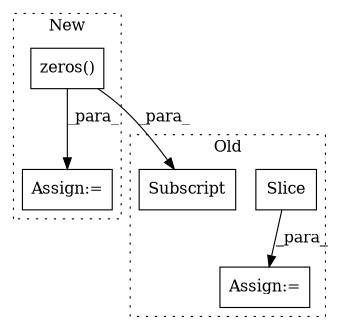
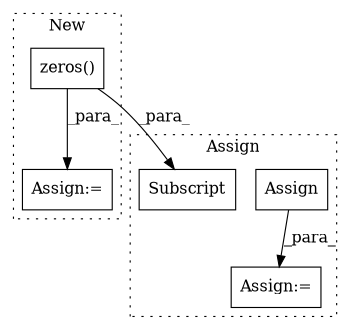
cluster "Old": label "Old" -> "Assign"
node "Slice": label "Slice" -> "Assign"
